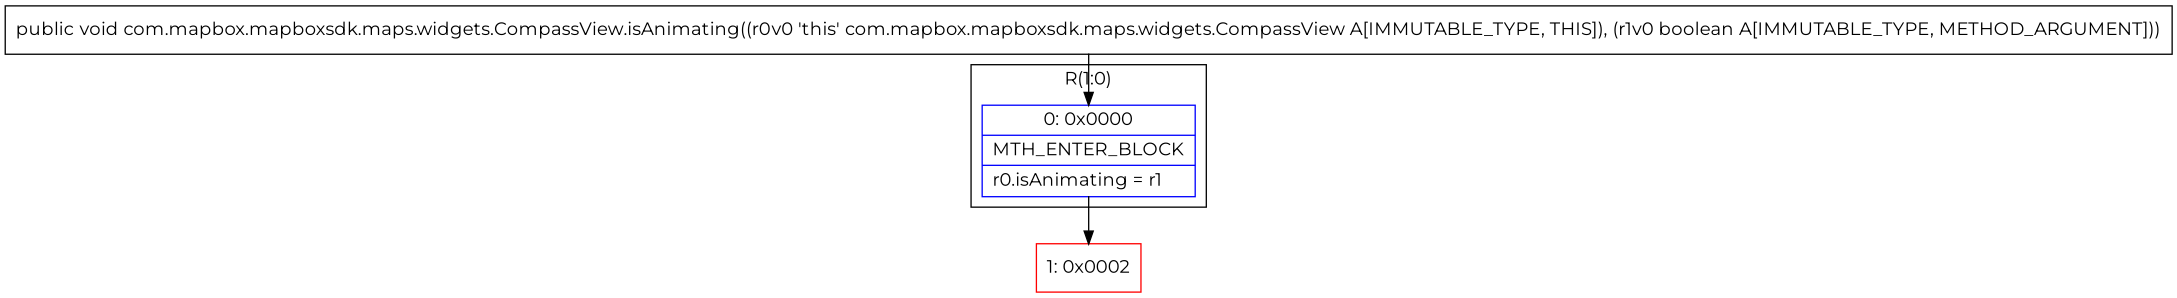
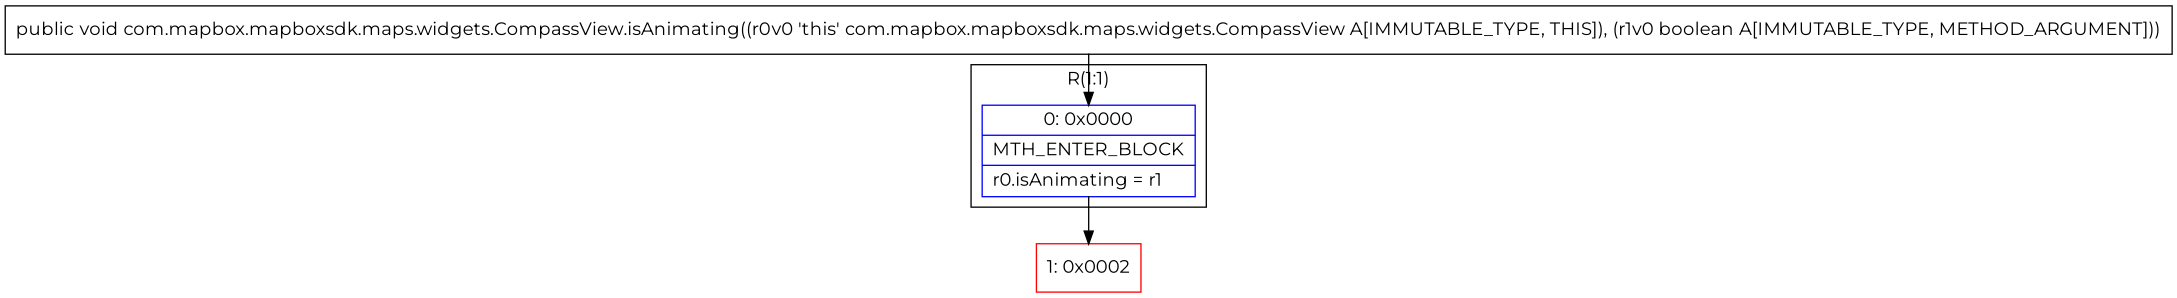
cluster "R(1:0)": label "R(1:0)" -> "R(1:1)"
